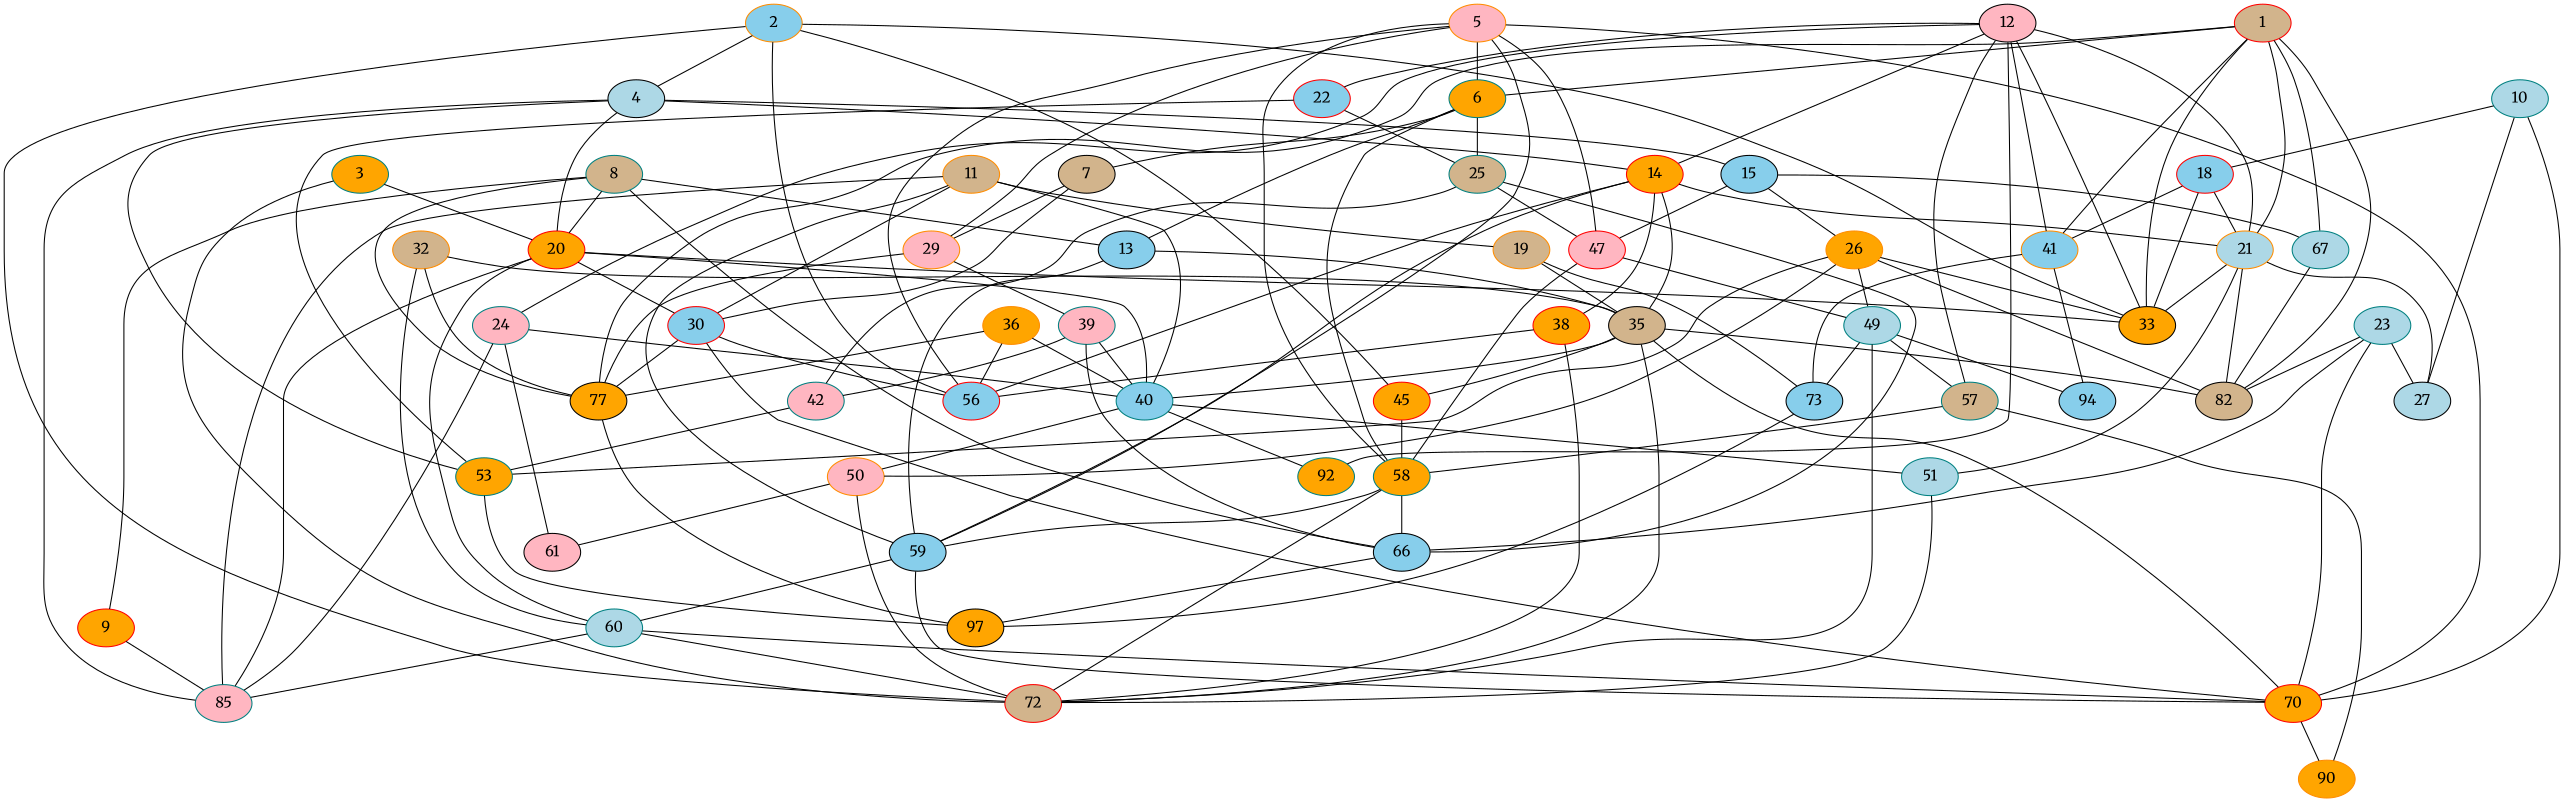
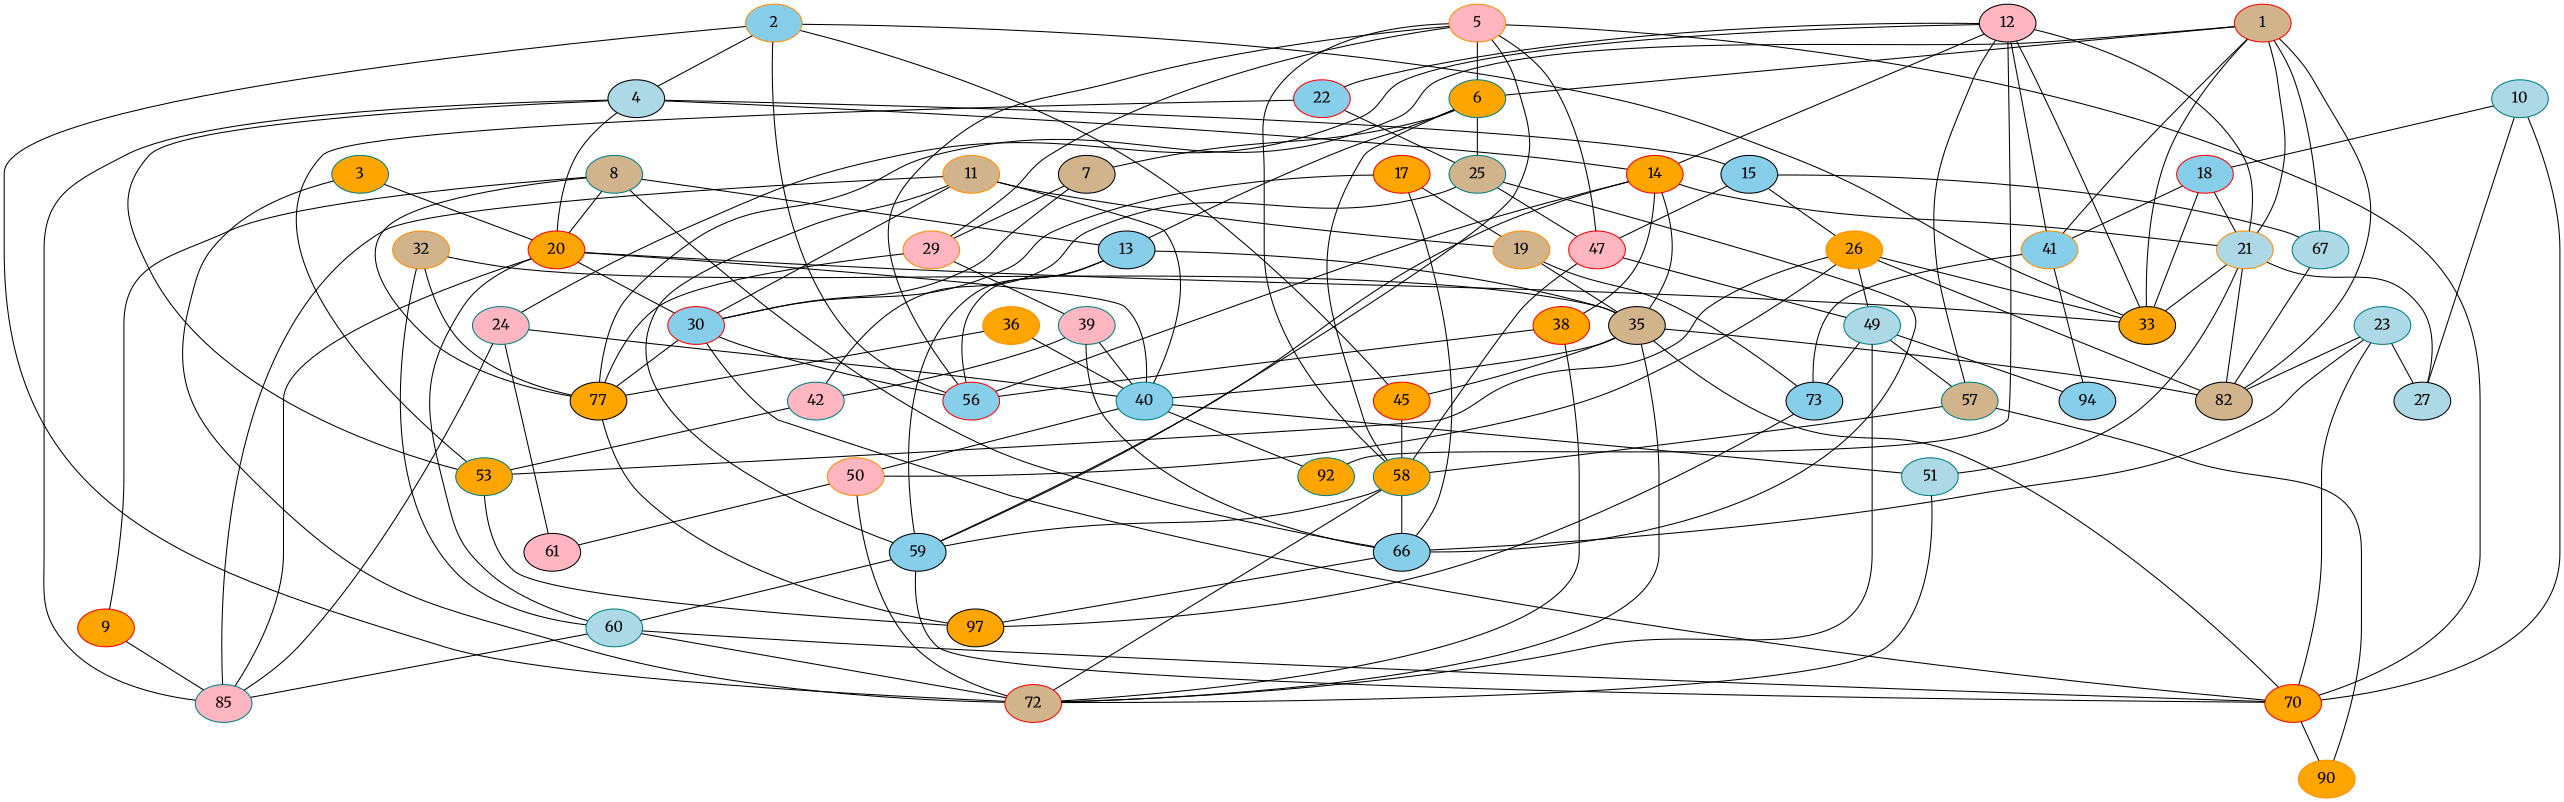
node "17": added
edge "36" -- "56": now "13" -- "56"
